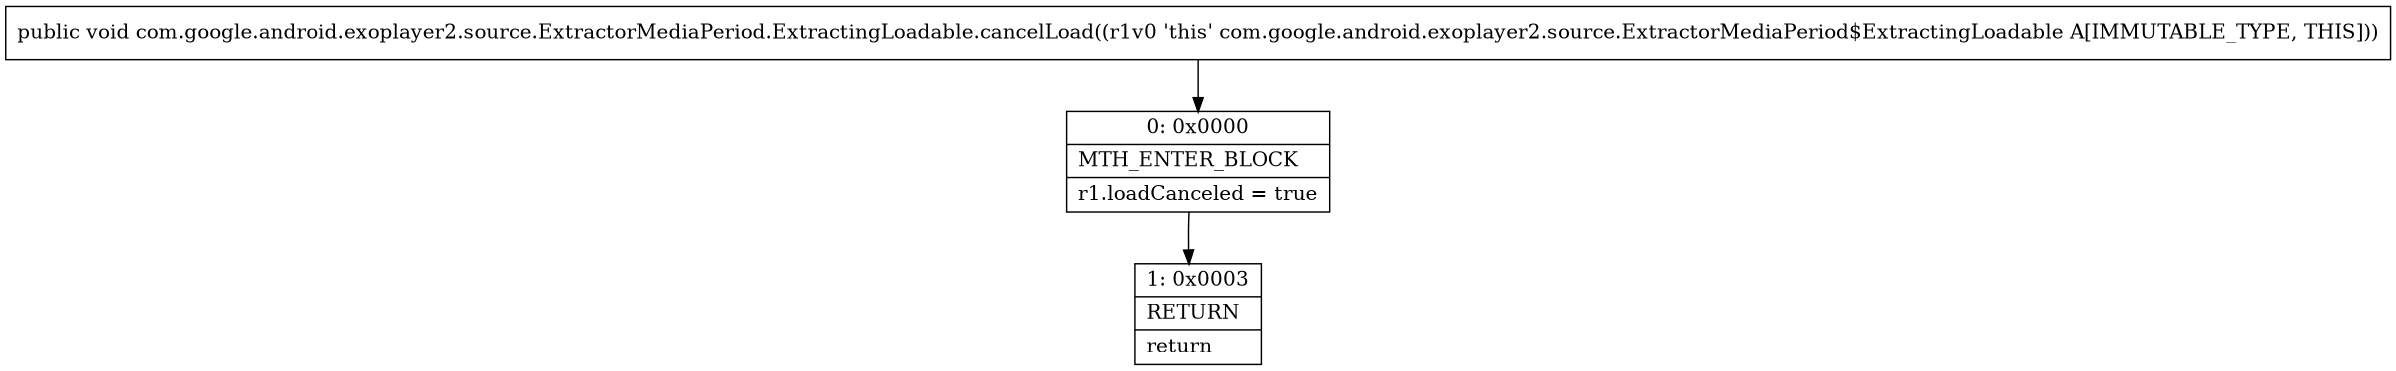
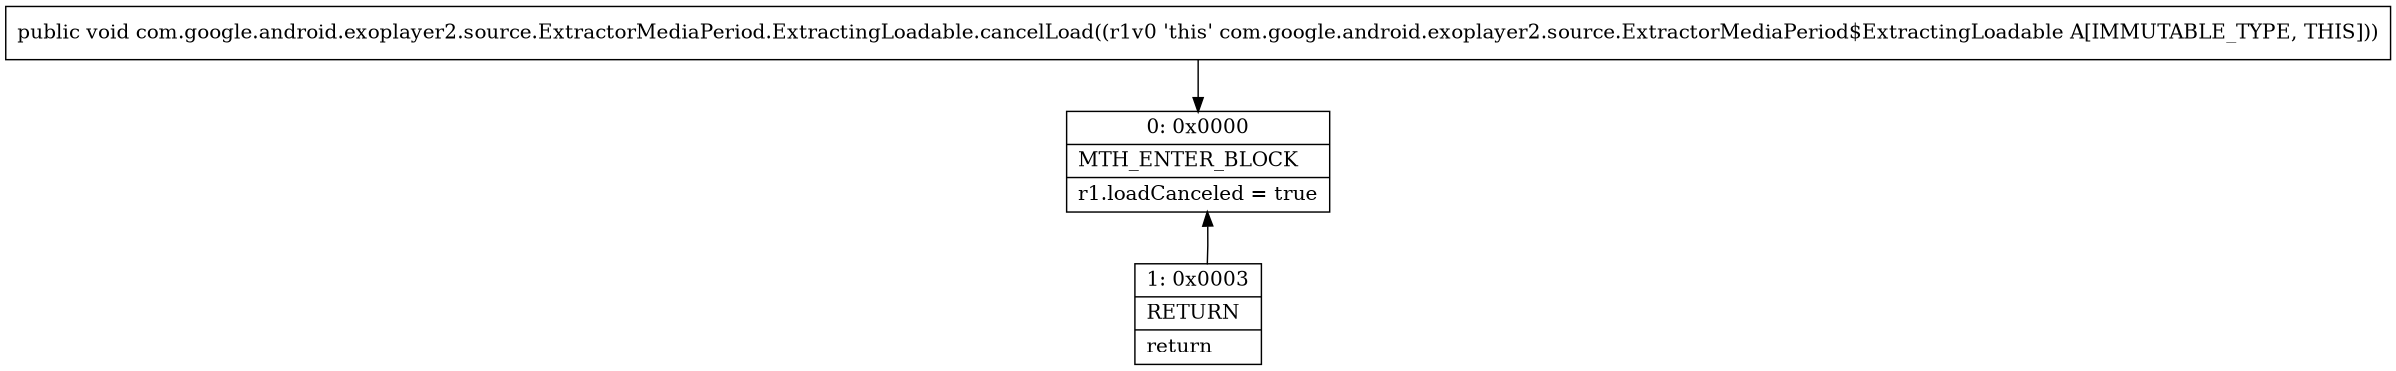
edge "0: 0x0000" -> "1: 0x0003": reversed
